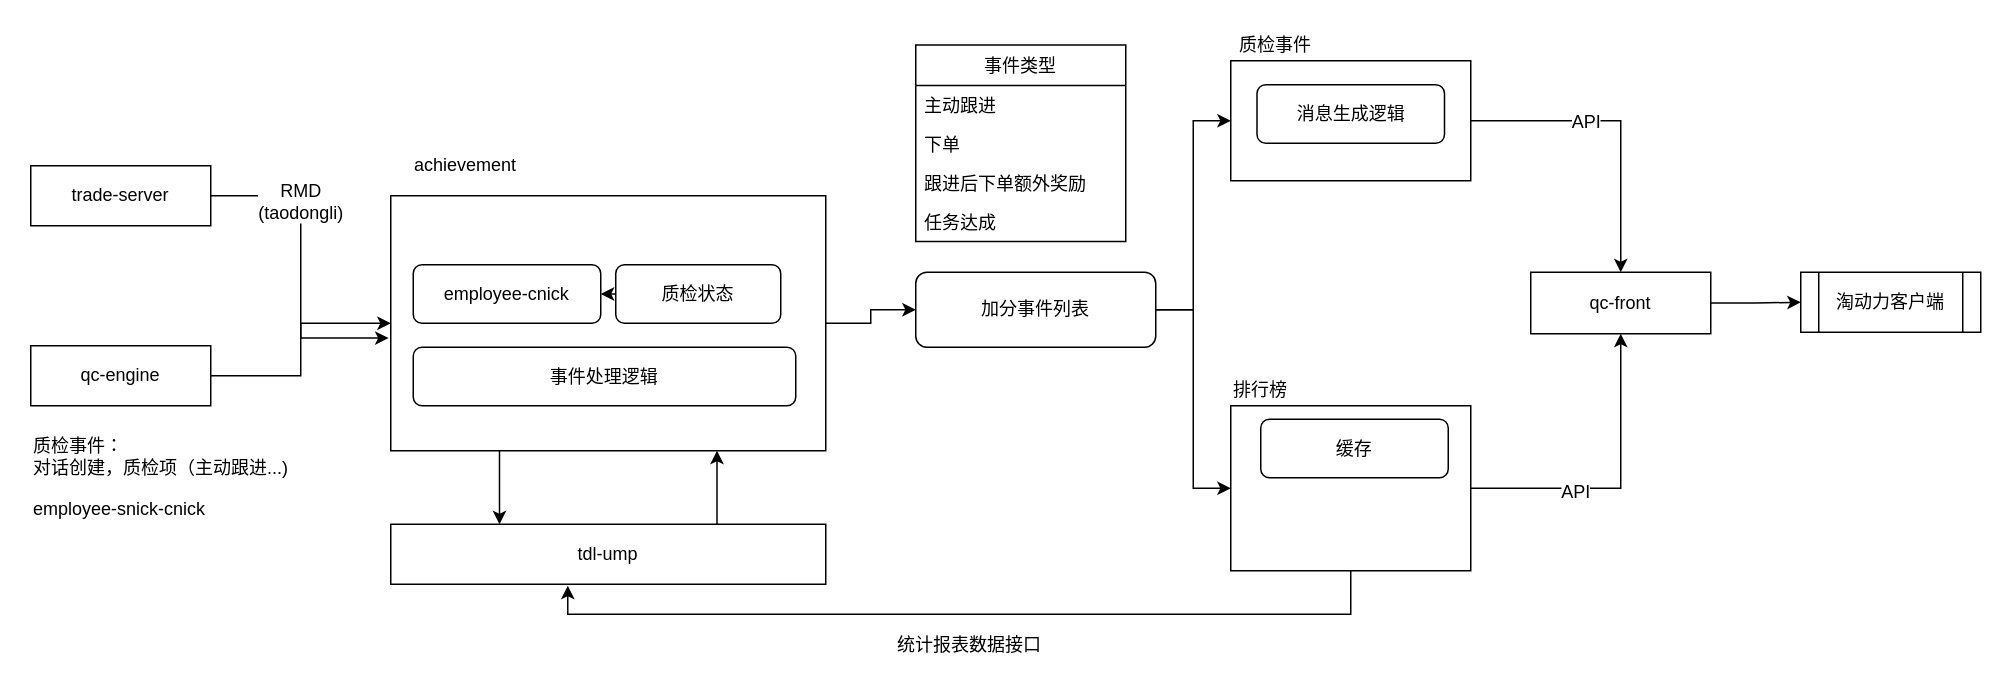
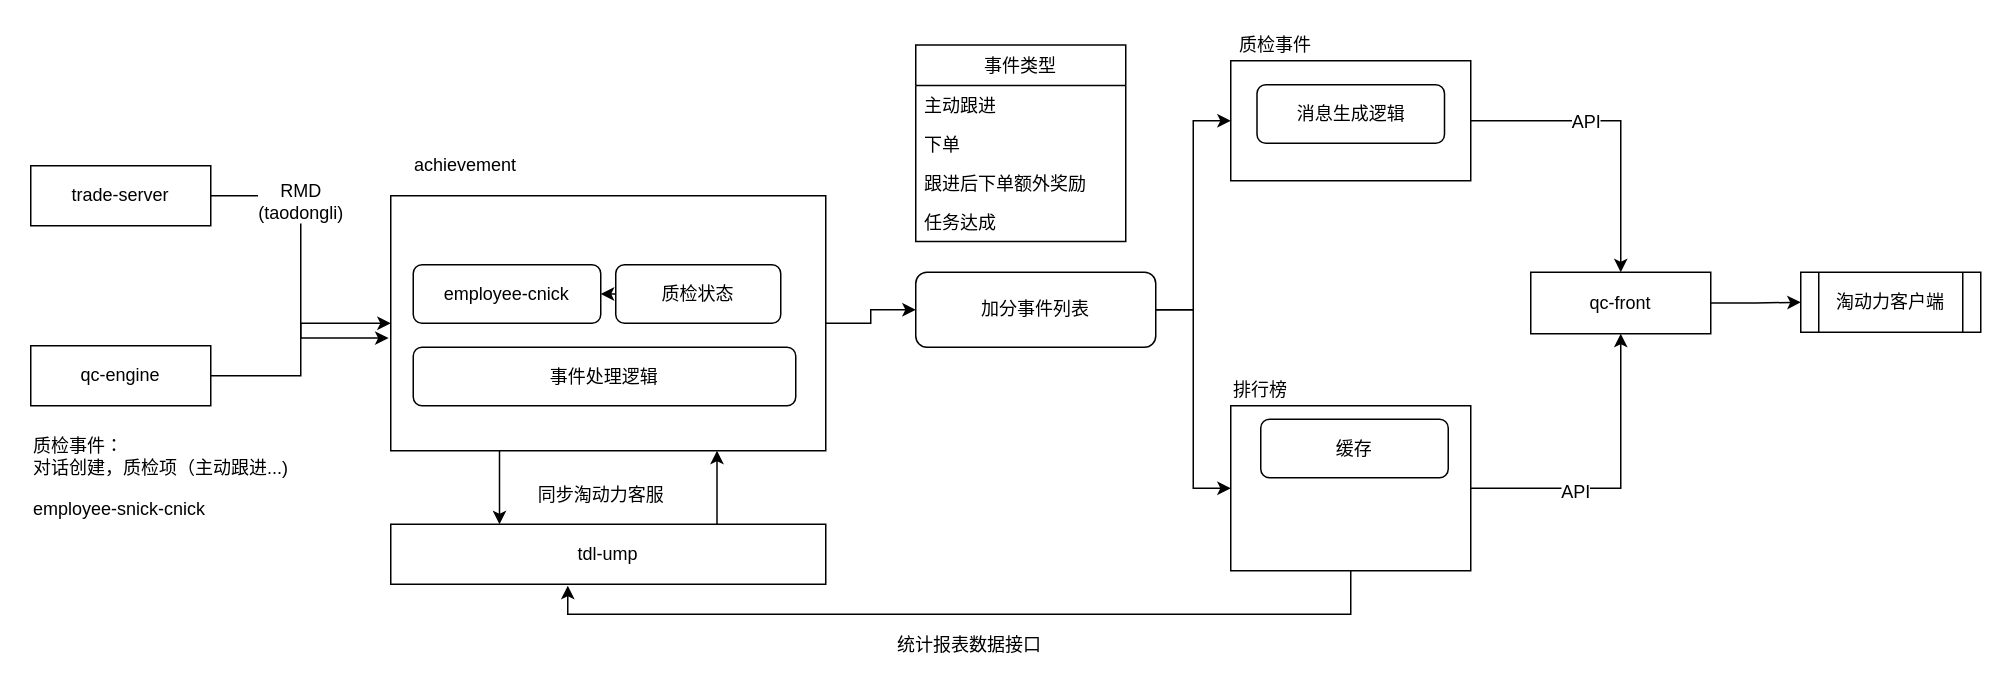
node "同步淘动力客服": added
